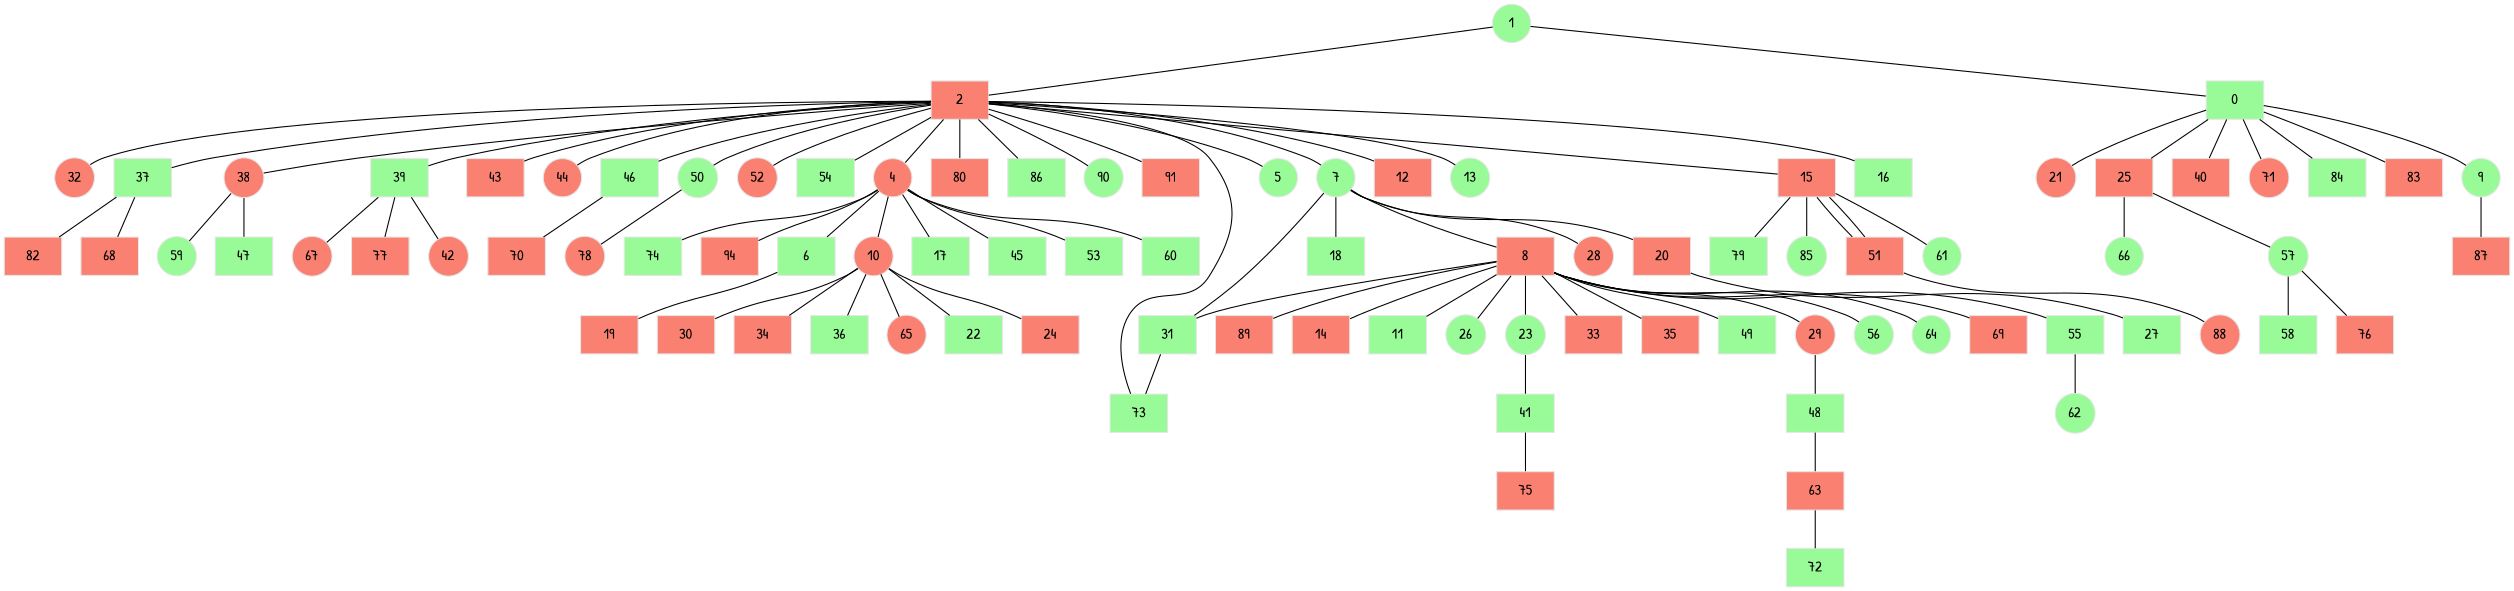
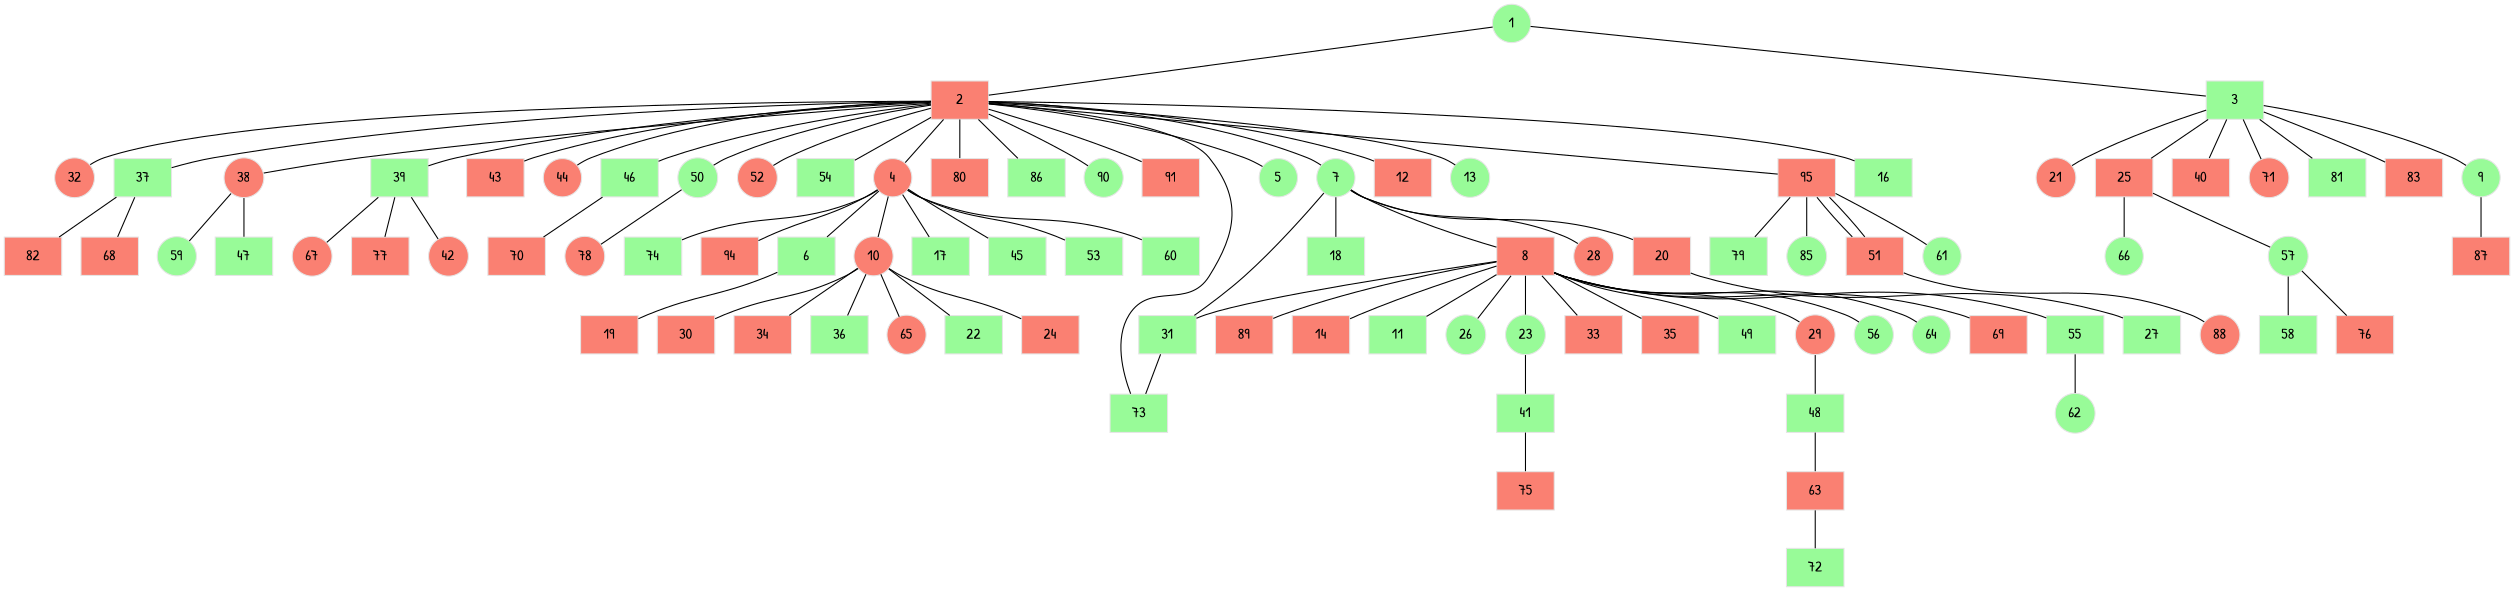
node "0": label "0" -> "3"
node "15": label "15" -> "95"
node "84": label "84" -> "81"
